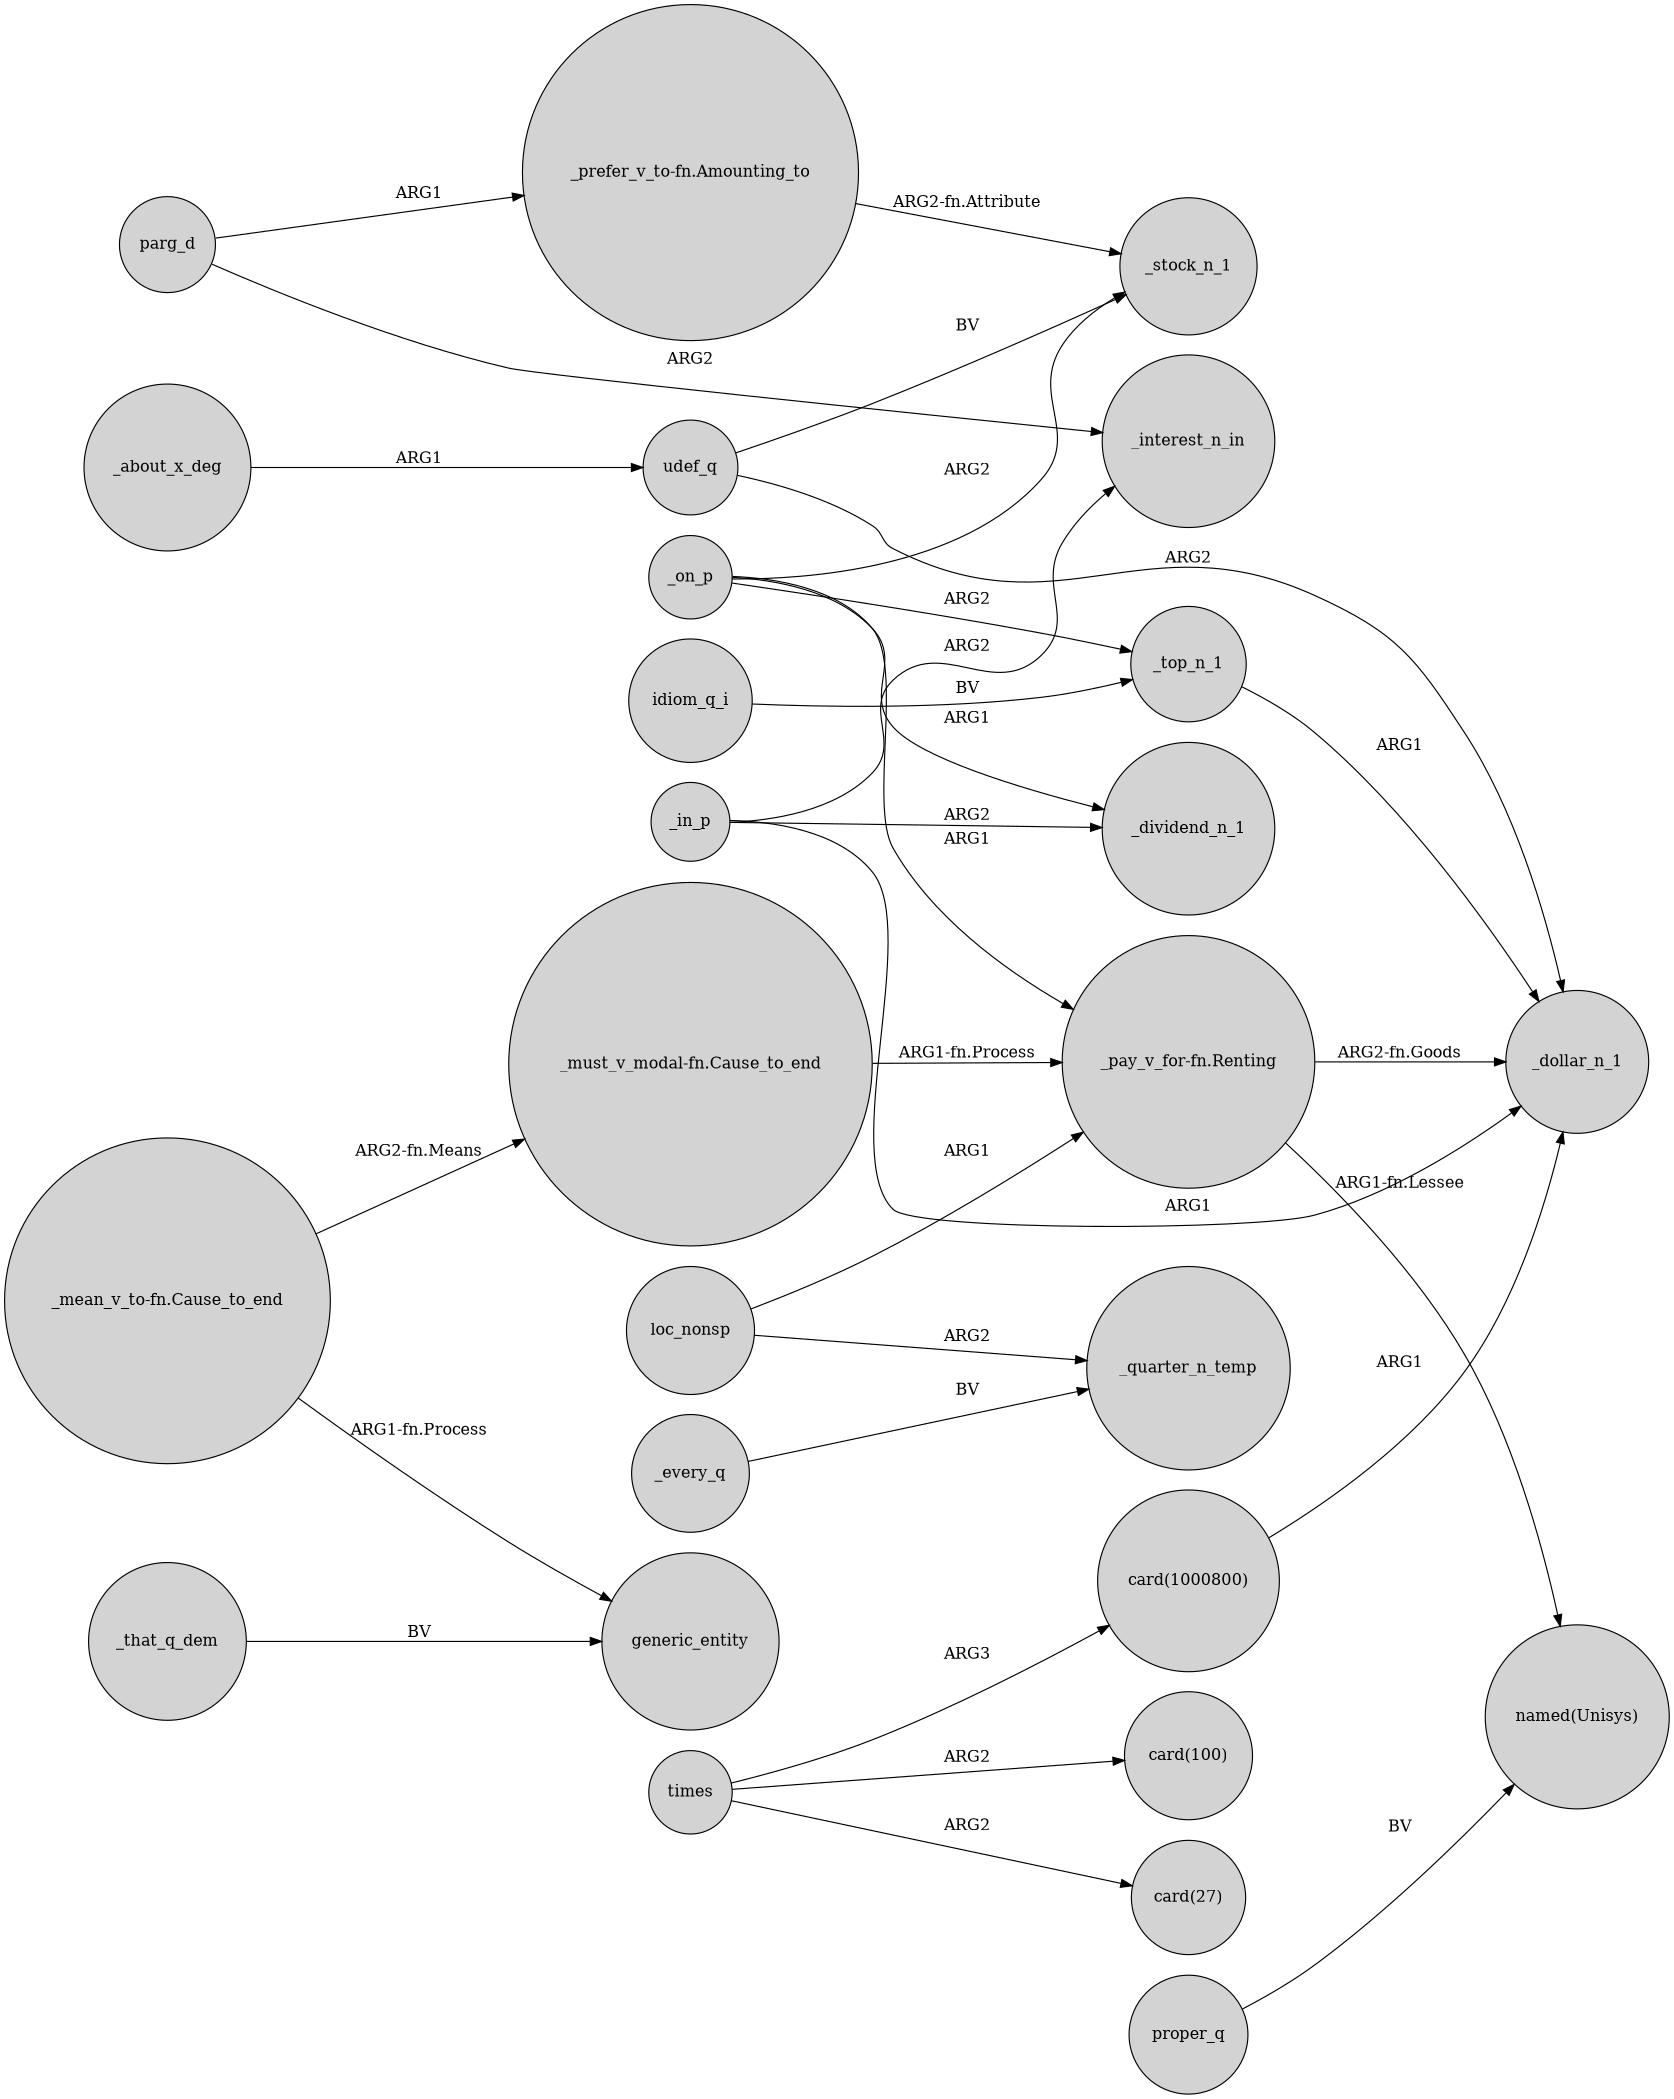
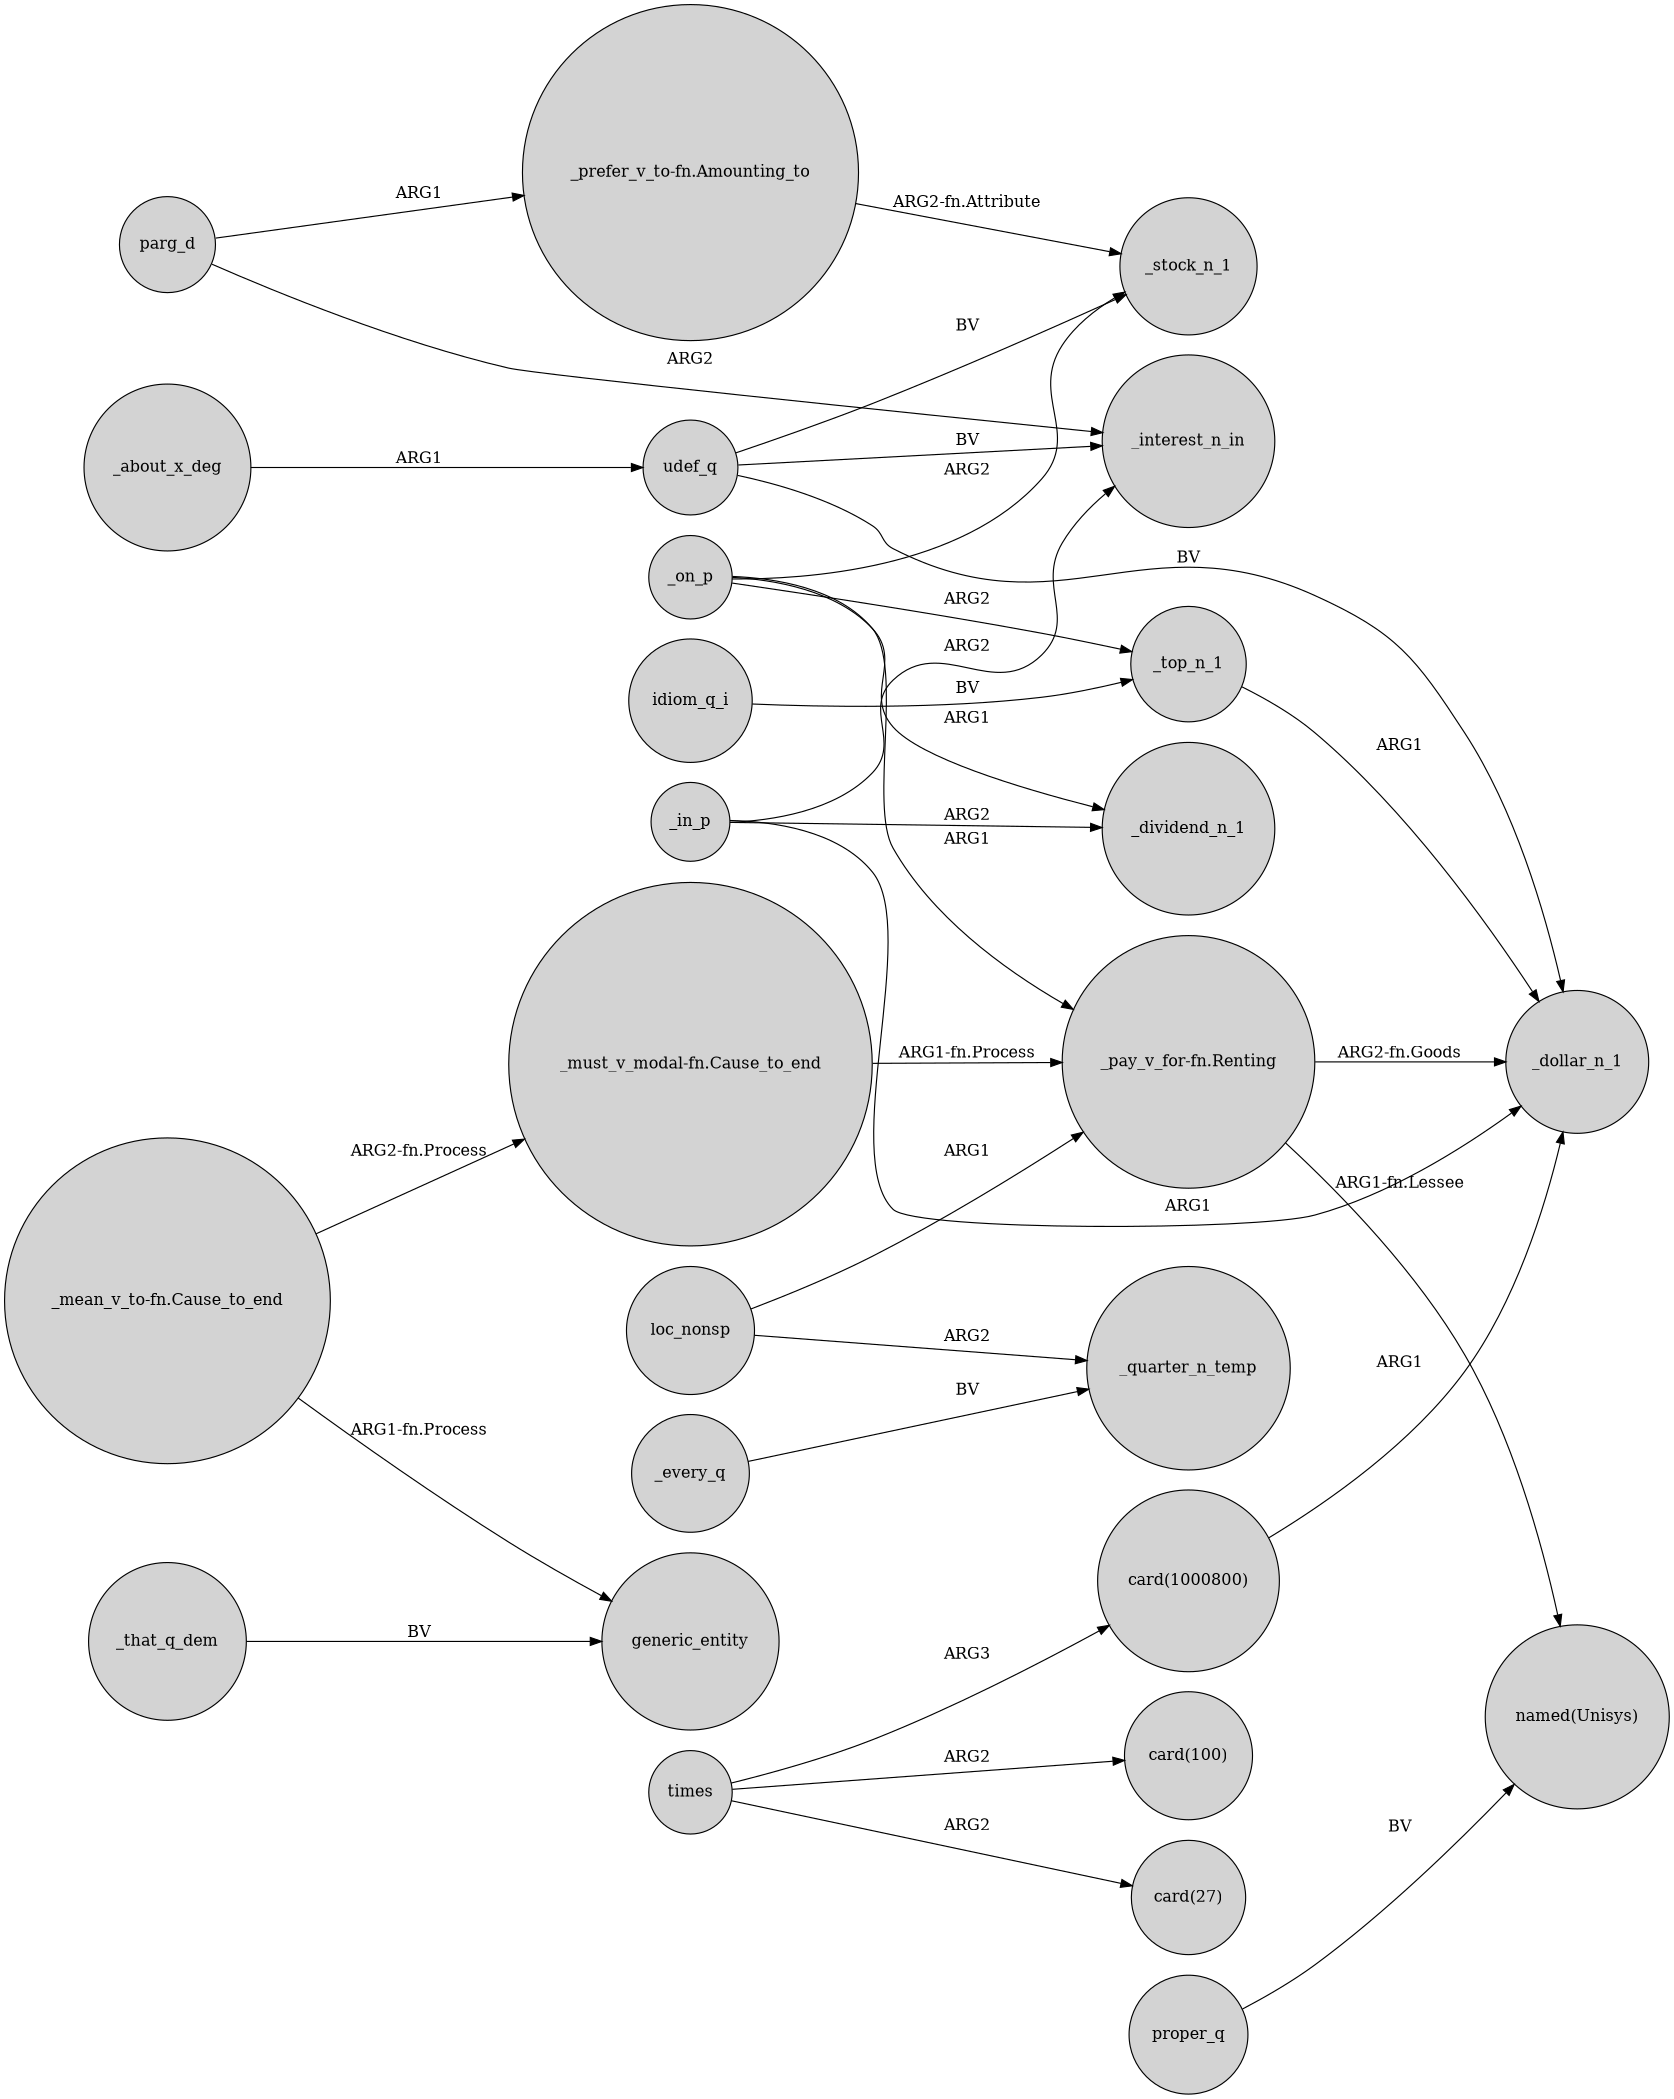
edge "udef_q" -> "_interest_n_in": added, label "BV"
edge "udef_q" -> "_dollar_n_1": label "ARG2" -> "BV"
edge "_mean_v_to-fn.Cause_to_end" -> "_must_v_modal-fn.Cause_to_end": label "ARG2-fn.Means" -> "ARG2-fn.Process"
